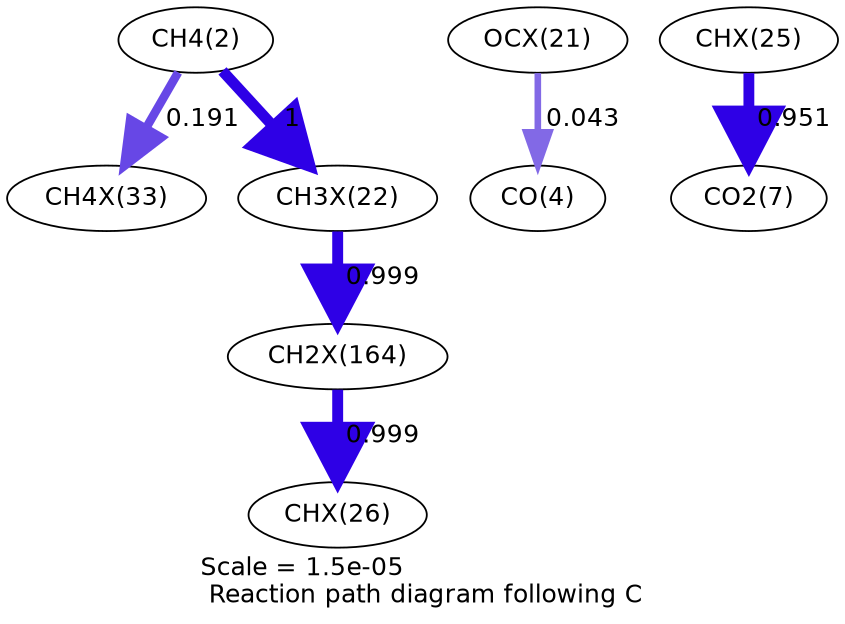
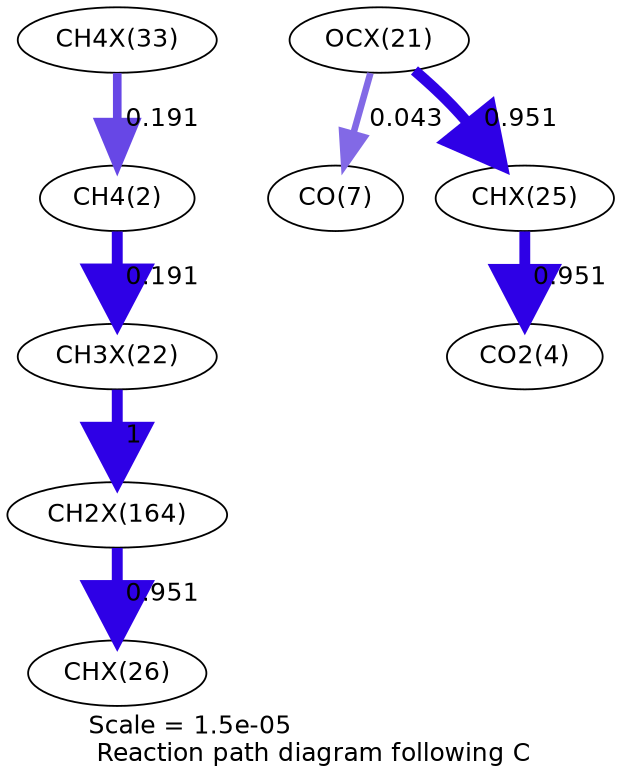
edge "OCX(21)" -> "CHX(25)": added, label "0.951"
edge "CH4(2)" -> "CH4X(33)": reversed
edge "CH4(2)" -> "CH3X(22)": label " 1" -> " 0.191"
node "CO(4)": label "CO(4)" -> "CO(7)"
node "CO2(7)": label "CO2(7)" -> "CO2(4)"
edge "CH3X(22)" -> "CH2X(164)": label " 0.999" -> " 1"
edge "CH2X(164)" -> "CHX(26)": label " 0.999" -> " 0.951"
